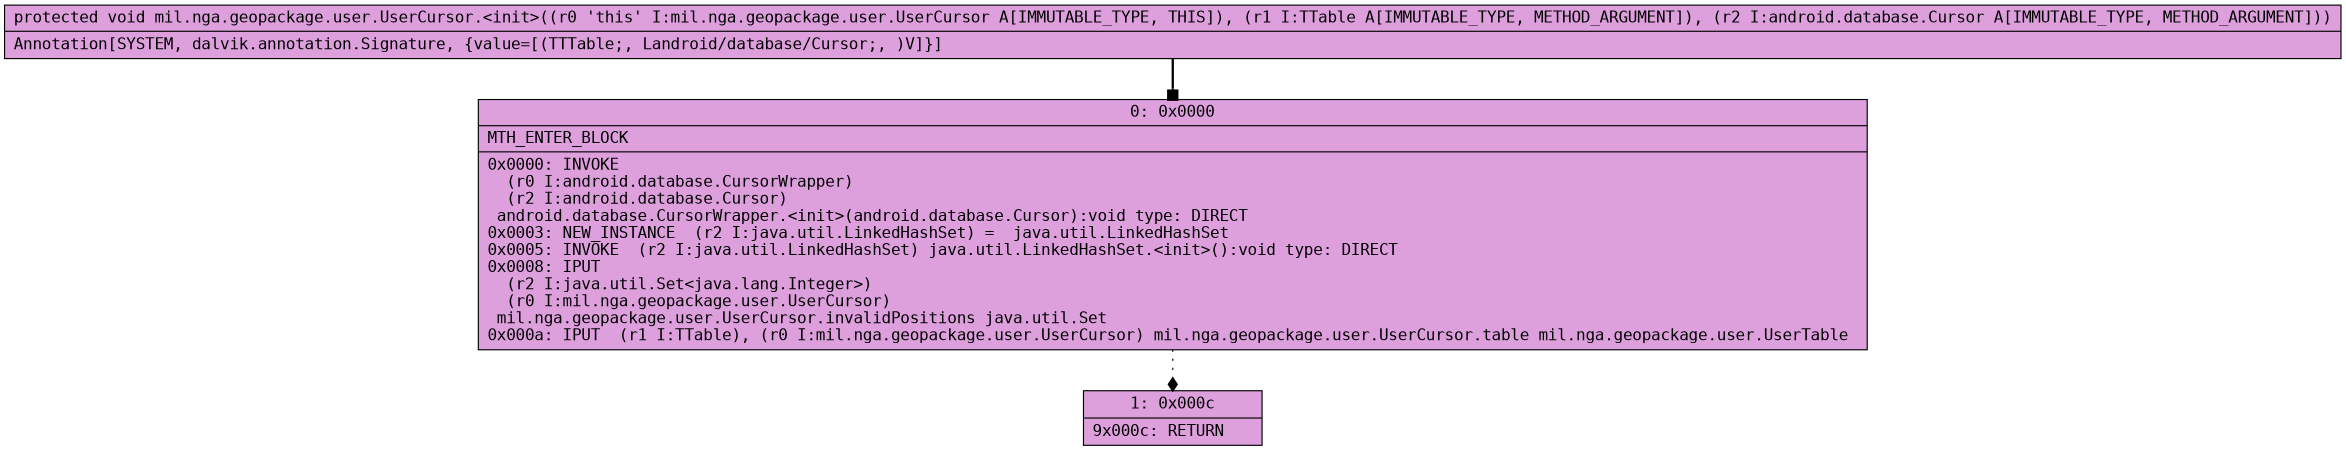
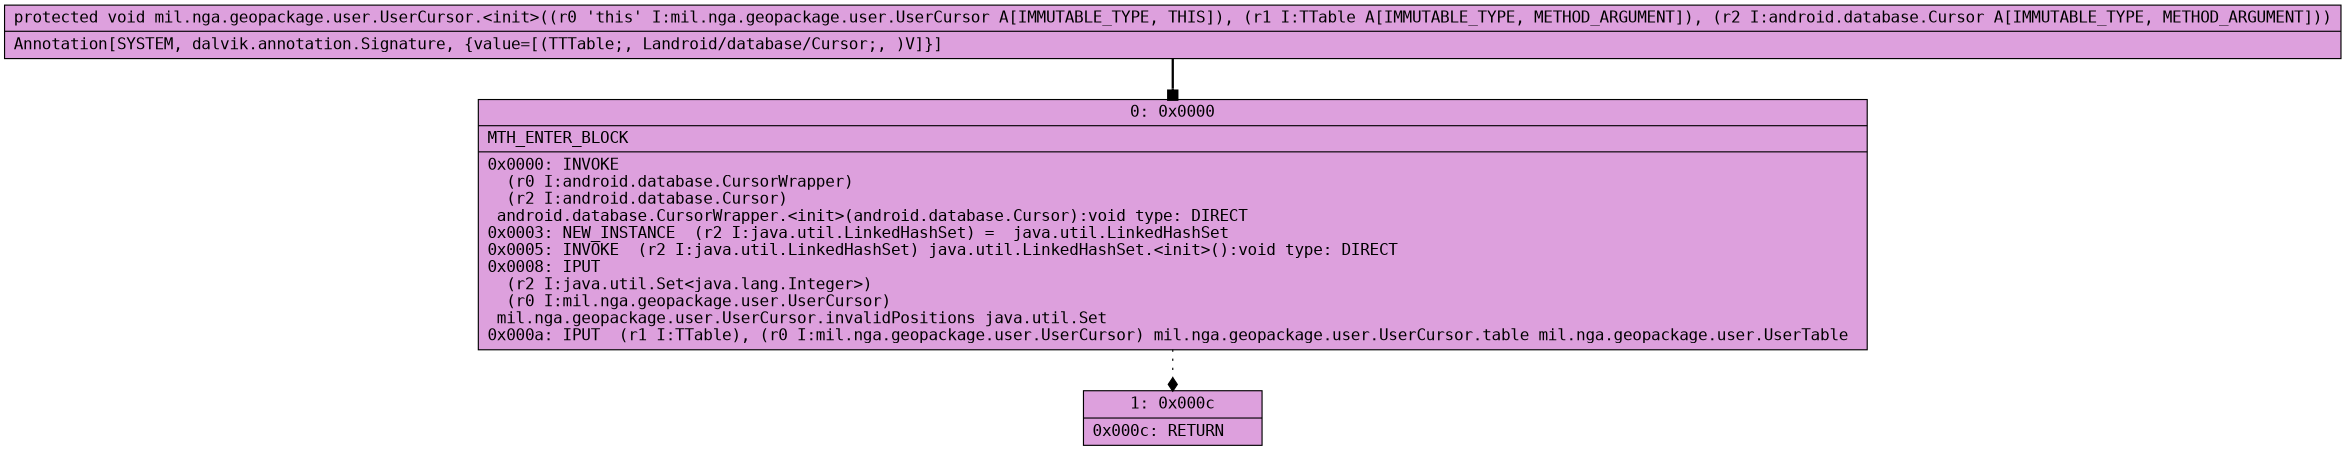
node "1: 0x000c": text "9x000c: RETURN" -> "0x000c: RETURN"
